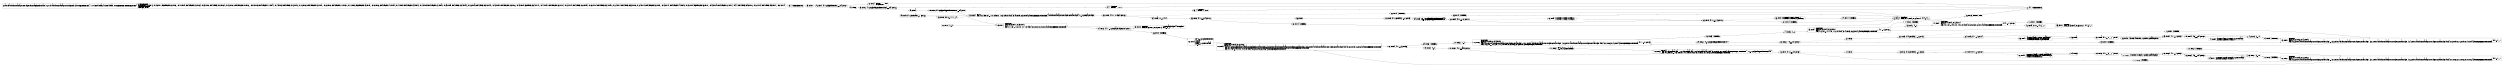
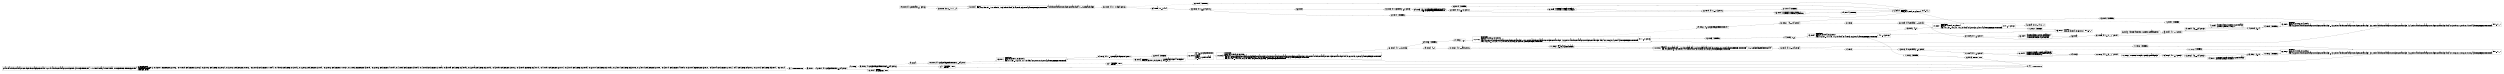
node "102: 0x0010": removed
